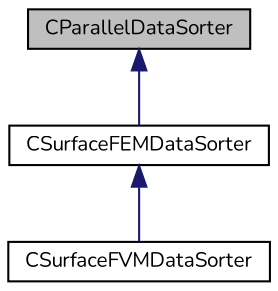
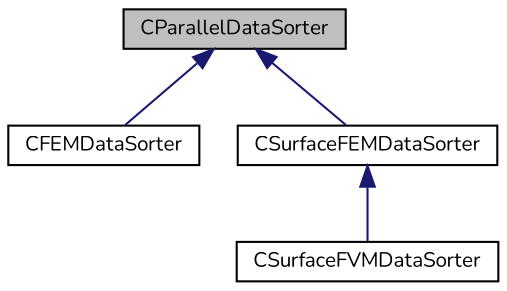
node "CFEMDataSorter": added
